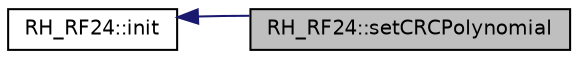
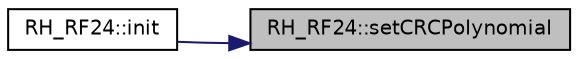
edge "RH_RF24::setCRCPolynomial" -> "RH_RF24::init": reversed
